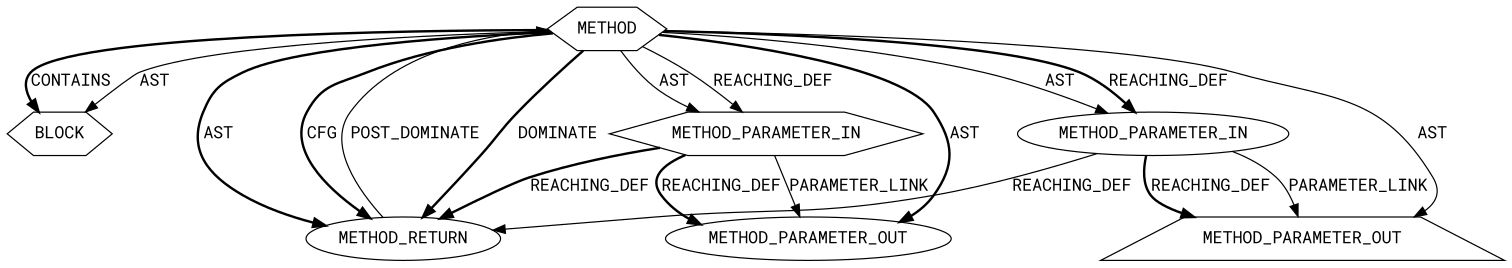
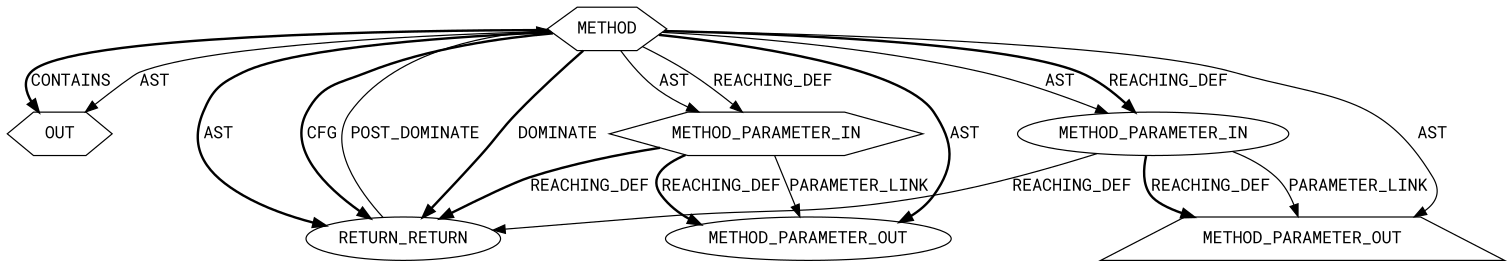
node "BLOCK": label "BLOCK" -> "OUT"
node "METHOD_RETURN": label "METHOD_RETURN" -> "RETURN_RETURN"
